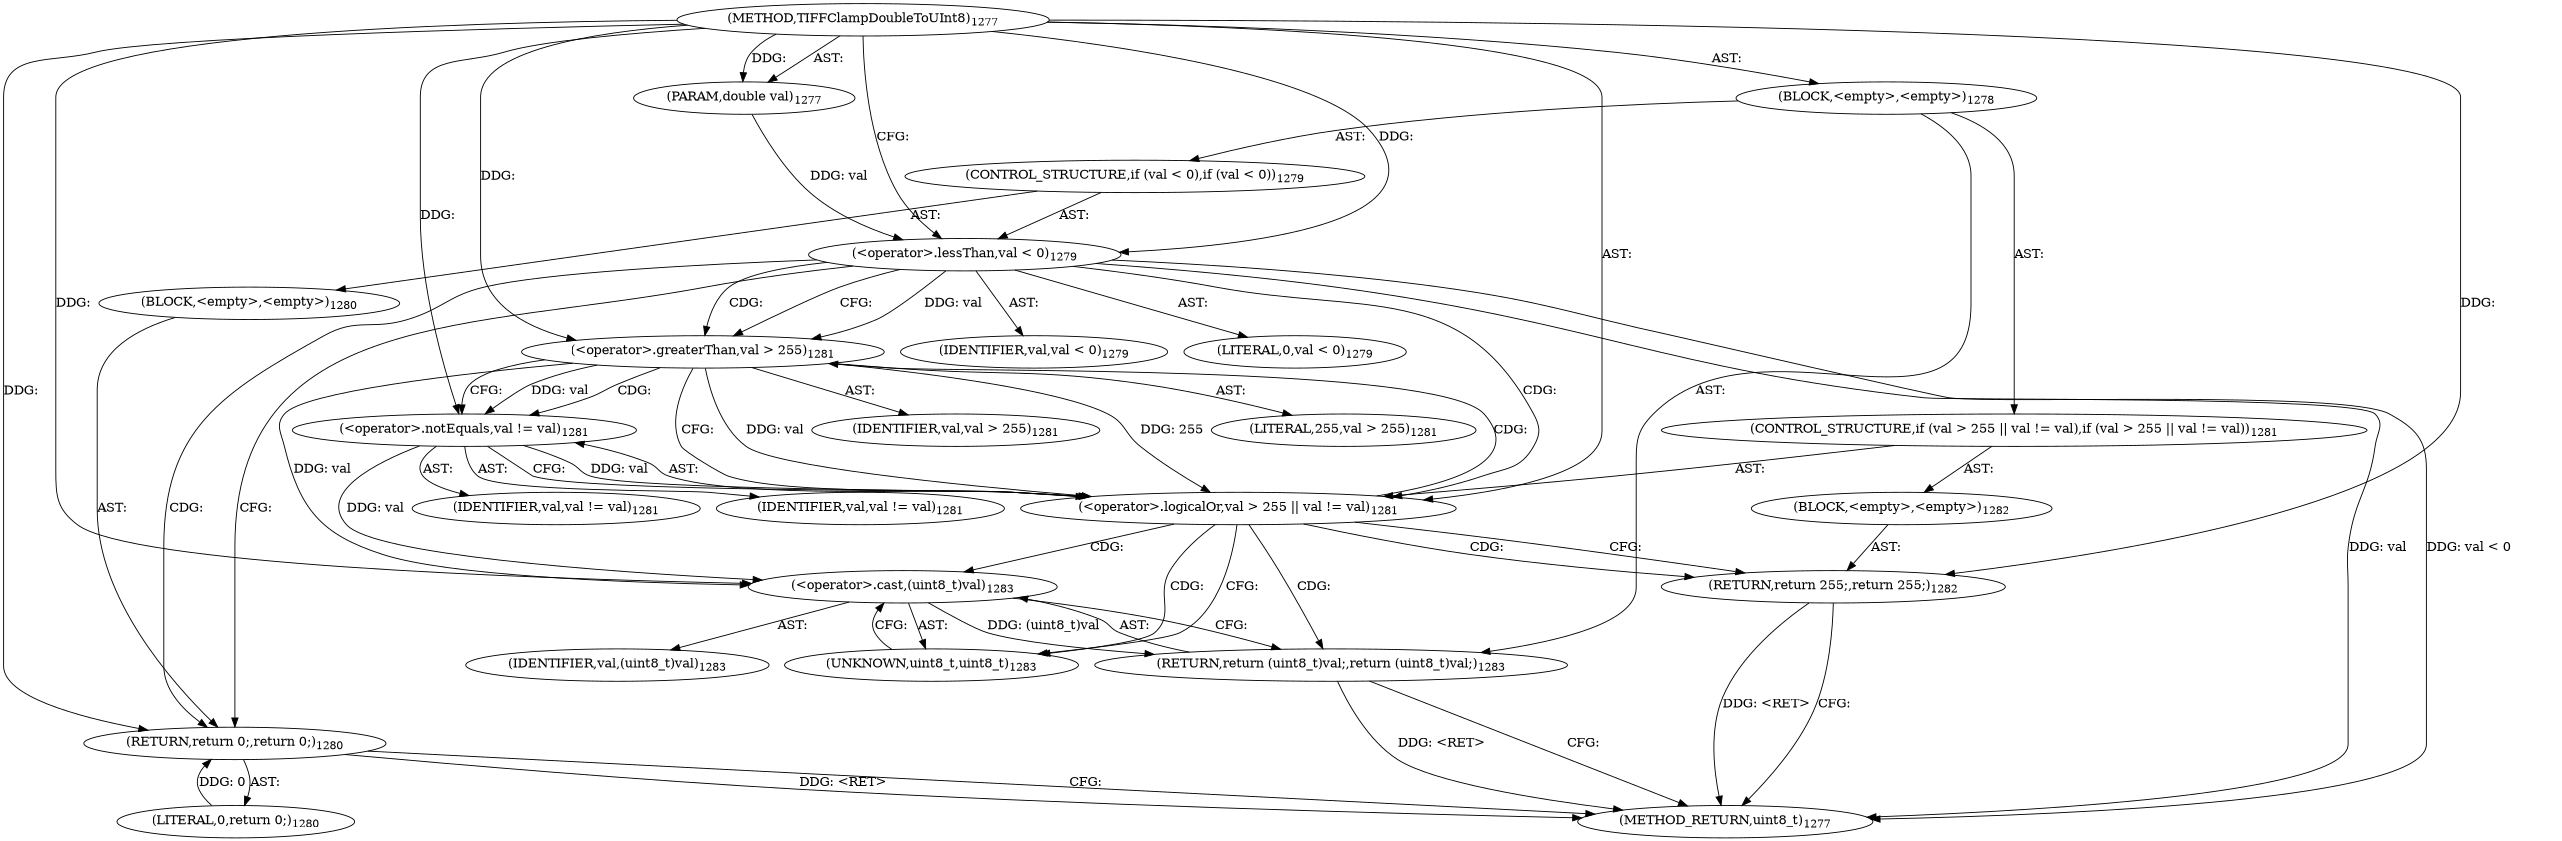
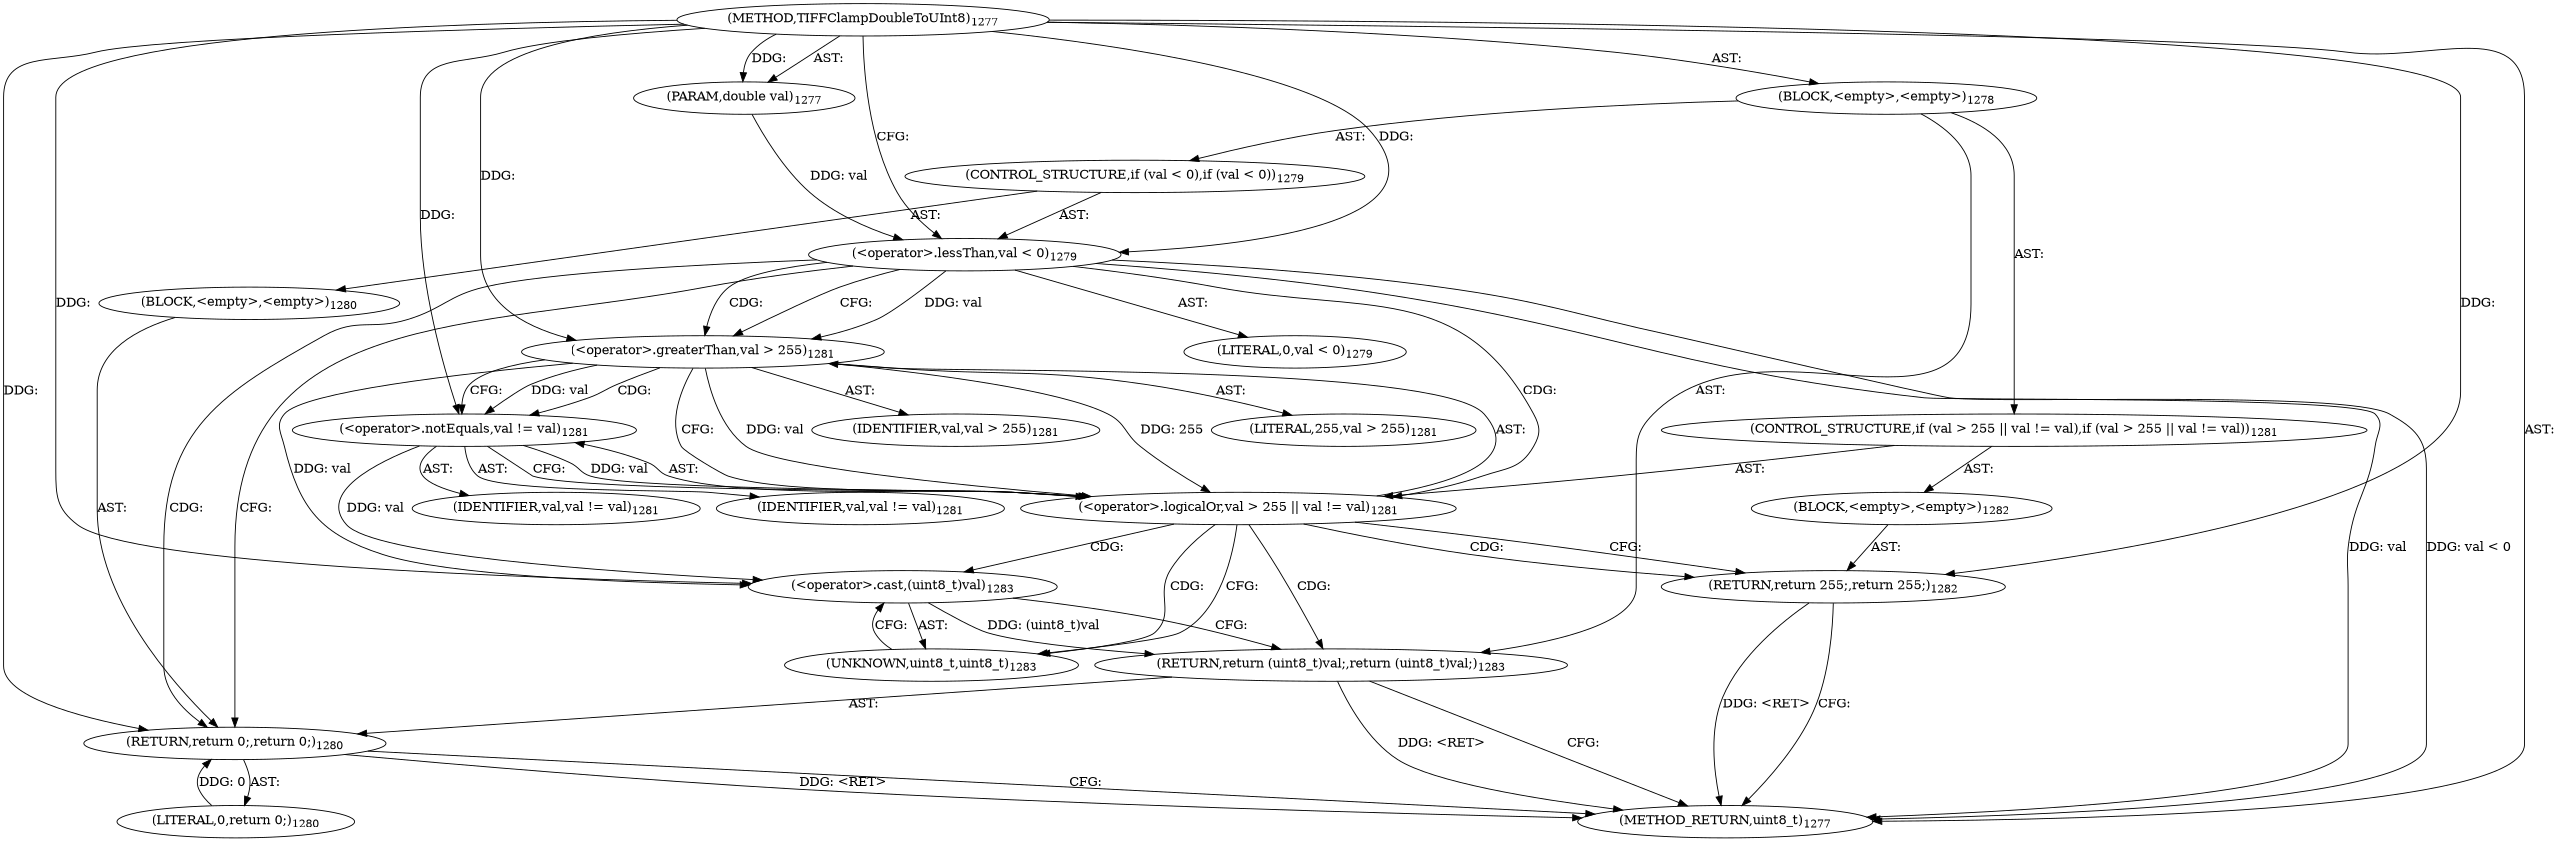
edge "(METHOD,TIFFClampDoubleToUInt8)" -> "(<operator>.logicalOr,val > 255 || val != val)": now "(METHOD,TIFFClampDoubleToUInt8)" -> "(METHOD_RETURN,uint8_t)"
node "(IDENTIFIER,val,val < 0)": removed
edge "(<operator>.logicalOr,val > 255 || val != val)" -> "(<operator>.greaterThan,val > 255)": label "CDG: " -> "AST: "
edge "(RETURN,return (uint8_t)val;,return (uint8_t)val;)" -> "(<operator>.cast,(uint8_t)val)": now "(RETURN,return (uint8_t)val;,return (uint8_t)val;)" -> "(RETURN,return 0;,return 0;)"
node "(IDENTIFIER,val,(uint8_t)val)": removed
